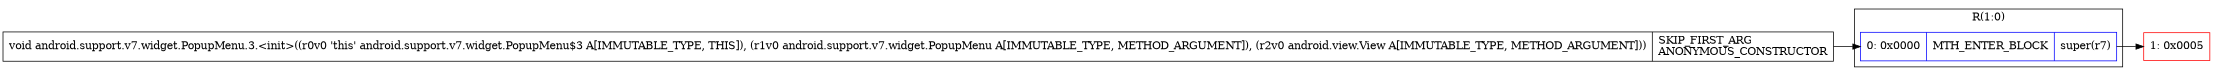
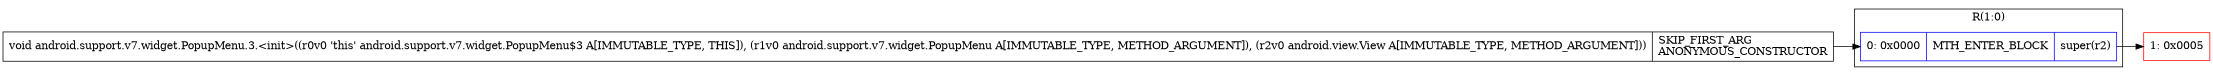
node "0: 0x0000": text "super(r7)" -> "super(r2)"
